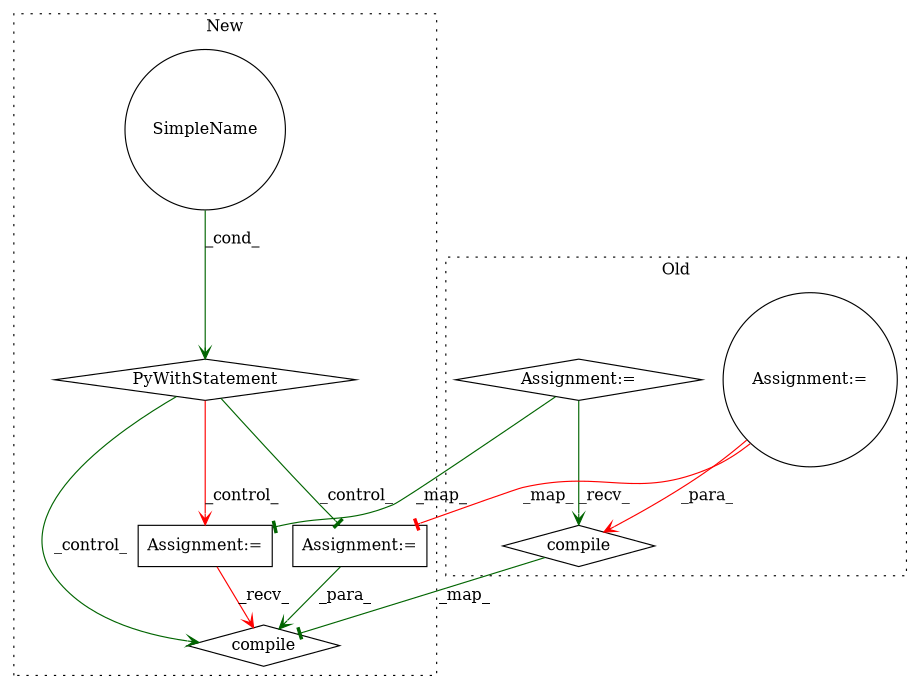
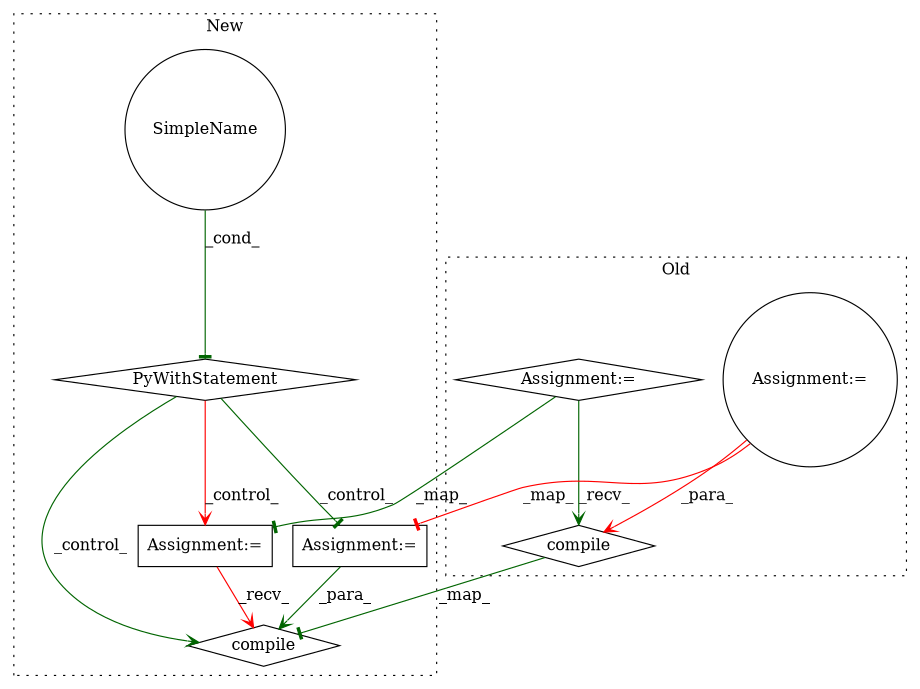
edge "SimpleName" -> "PyWithStatement": arrowhead vee -> tee
